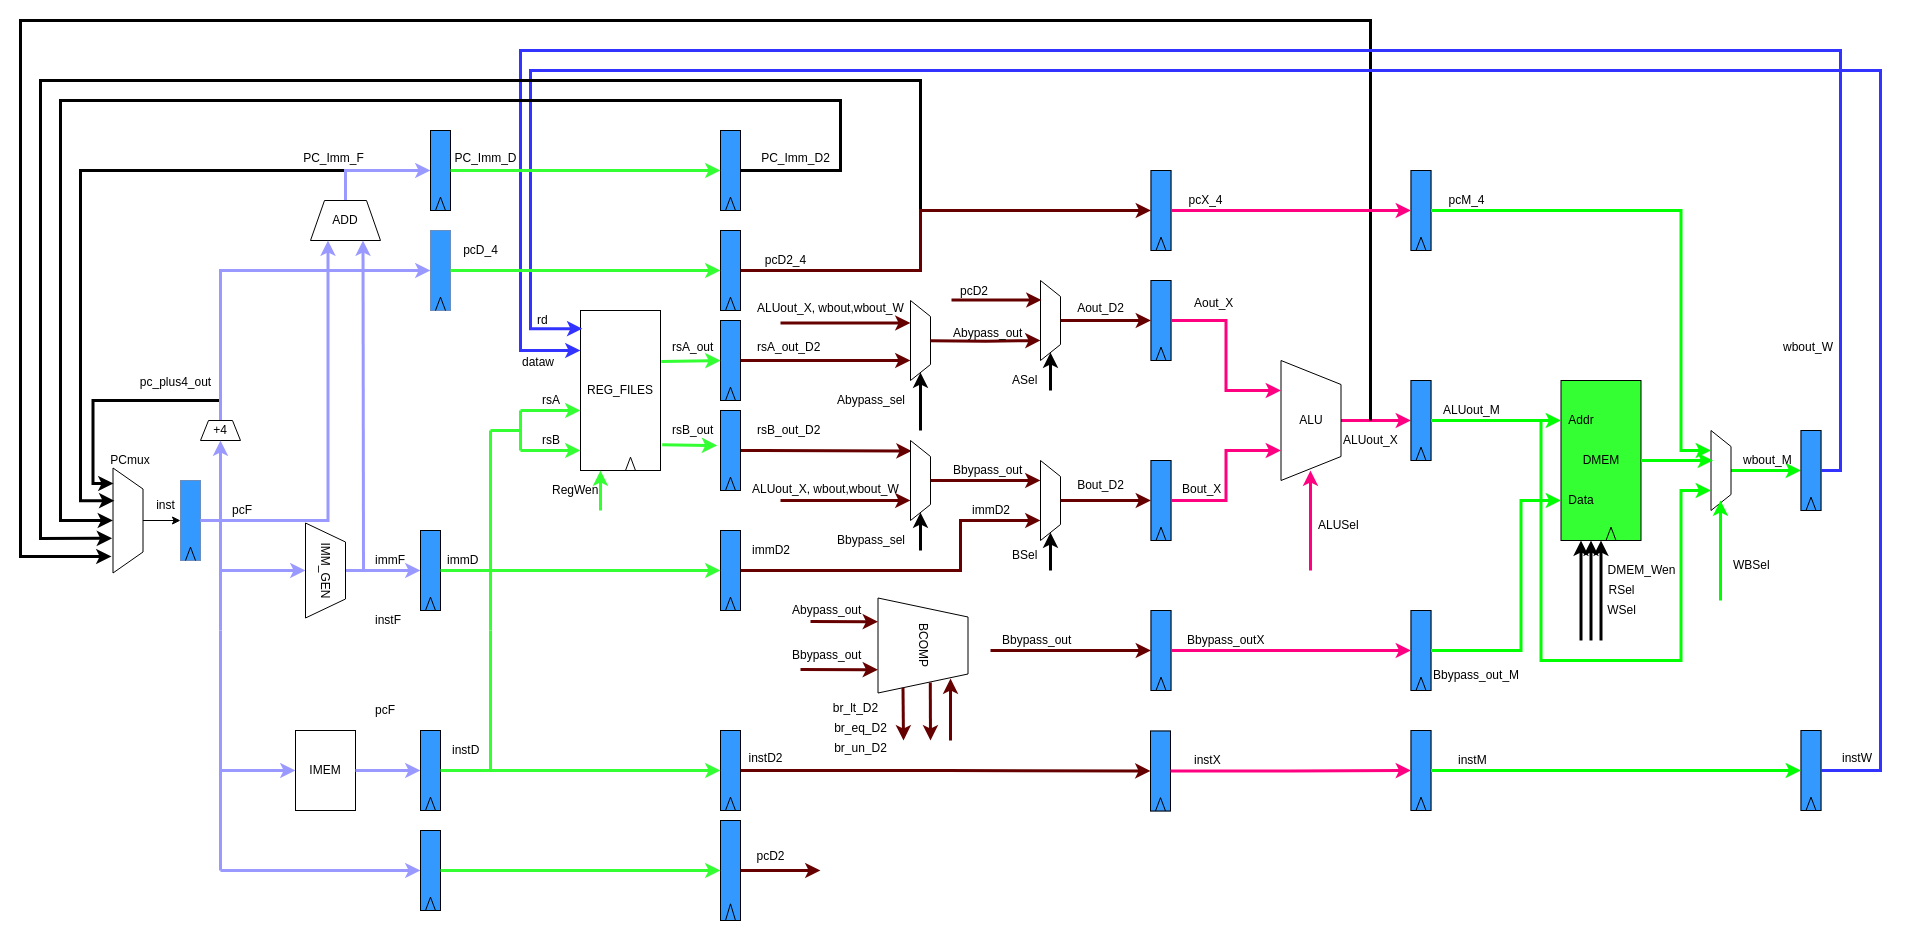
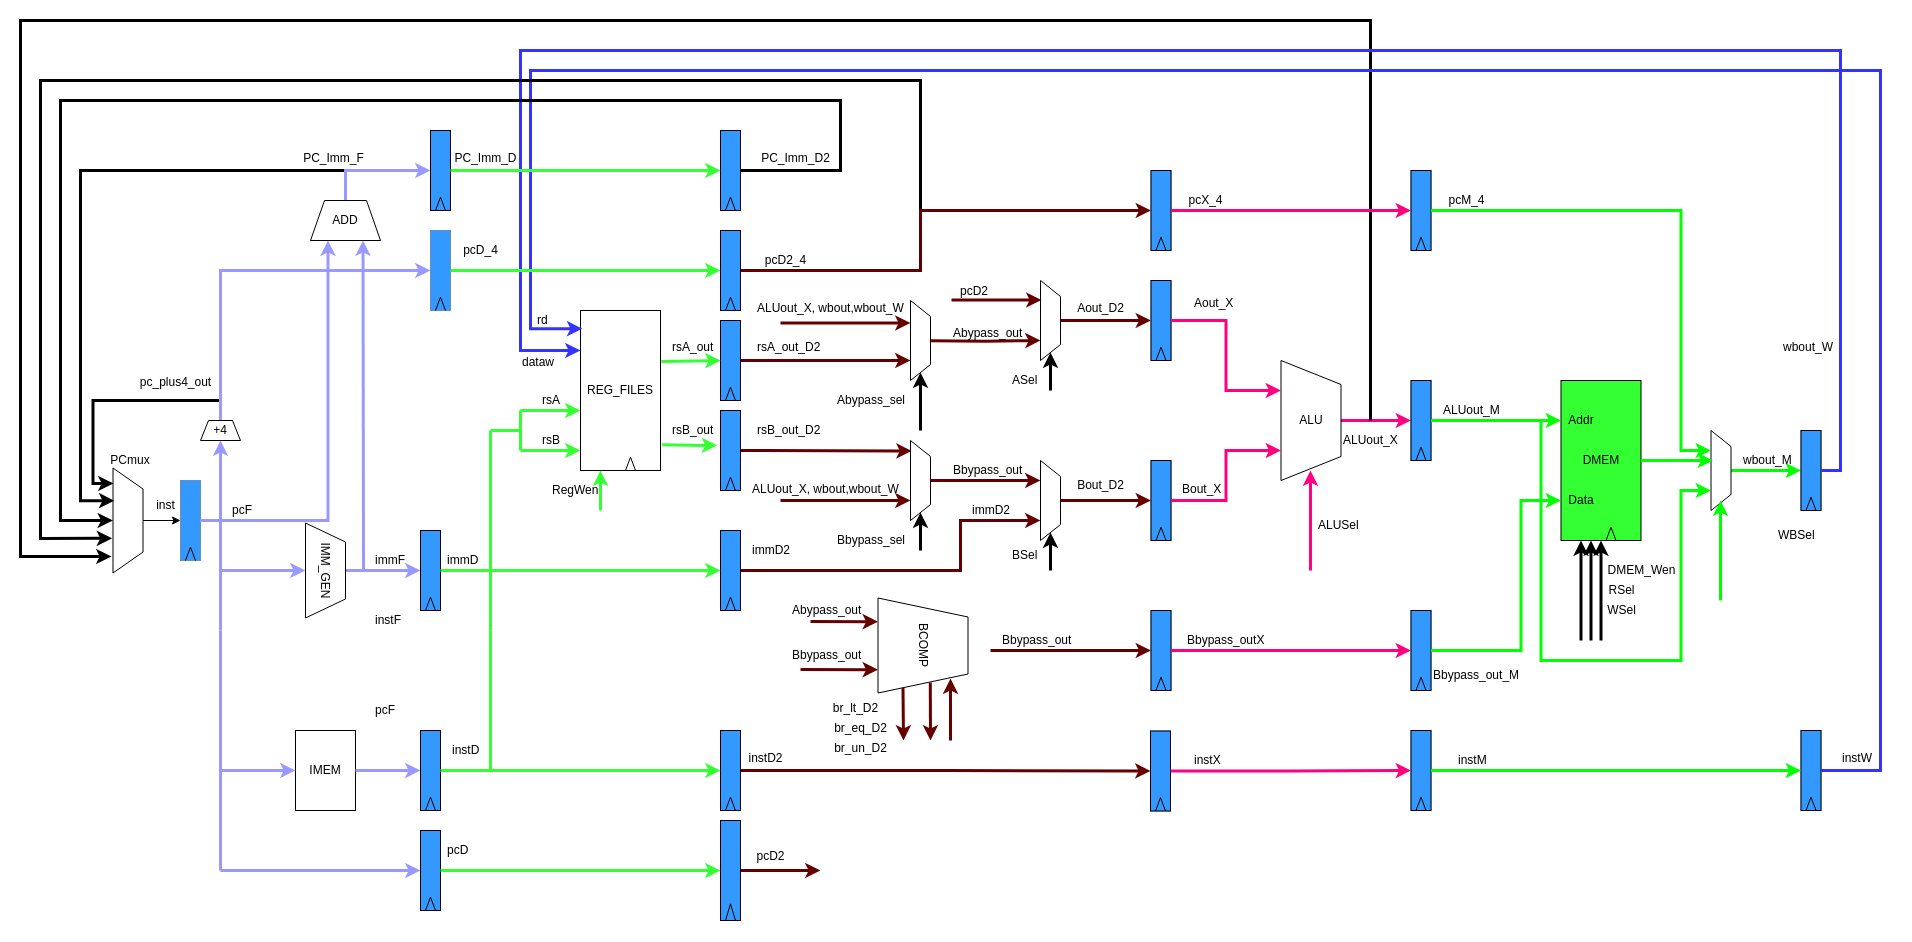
node "WBSel": moved (1756, 566) -> (1801, 536)
node "pcD": added
